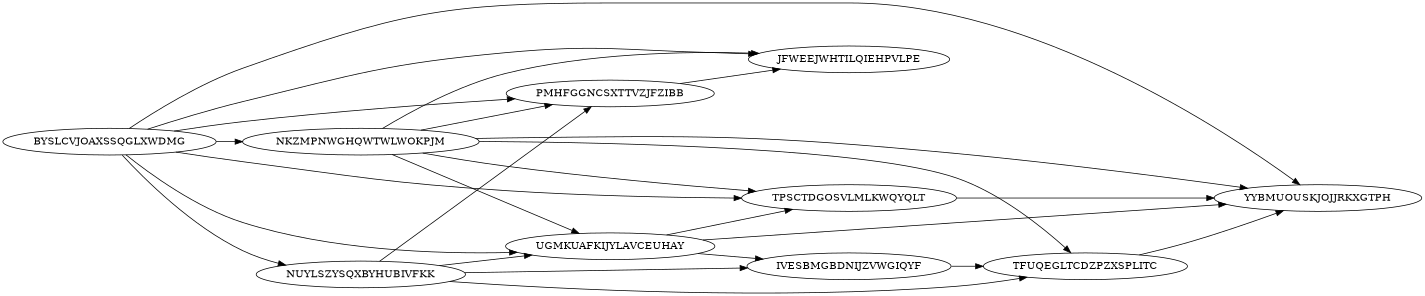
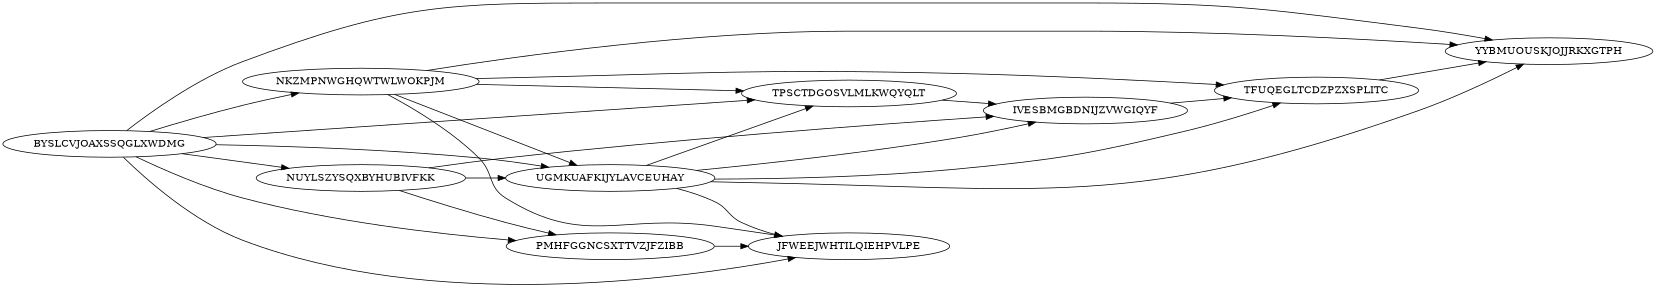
edge "NKZMPNWGHQWTWLWOKPJM" -> "PMHFGGNCSXTTVZJFZIBB": removed
edge "TPSCTDGOSVLMLKWQYQLT" -> "YYBMUOUSKJOJJRKXGTPH": now "TPSCTDGOSVLMLKWQYQLT" -> "IVESBMGBDNIJZVWGIQYF"
edge "UGMKUAFKIJYLAVCEUHAY" -> "JFWEEJWHTILQIEHPVLPE": added
edge "NUYLSZYSQXBYHUBIVFKK" -> "TFUQEGLTCDZPZXSPLITC": now "UGMKUAFKIJYLAVCEUHAY" -> "TFUQEGLTCDZPZXSPLITC"
